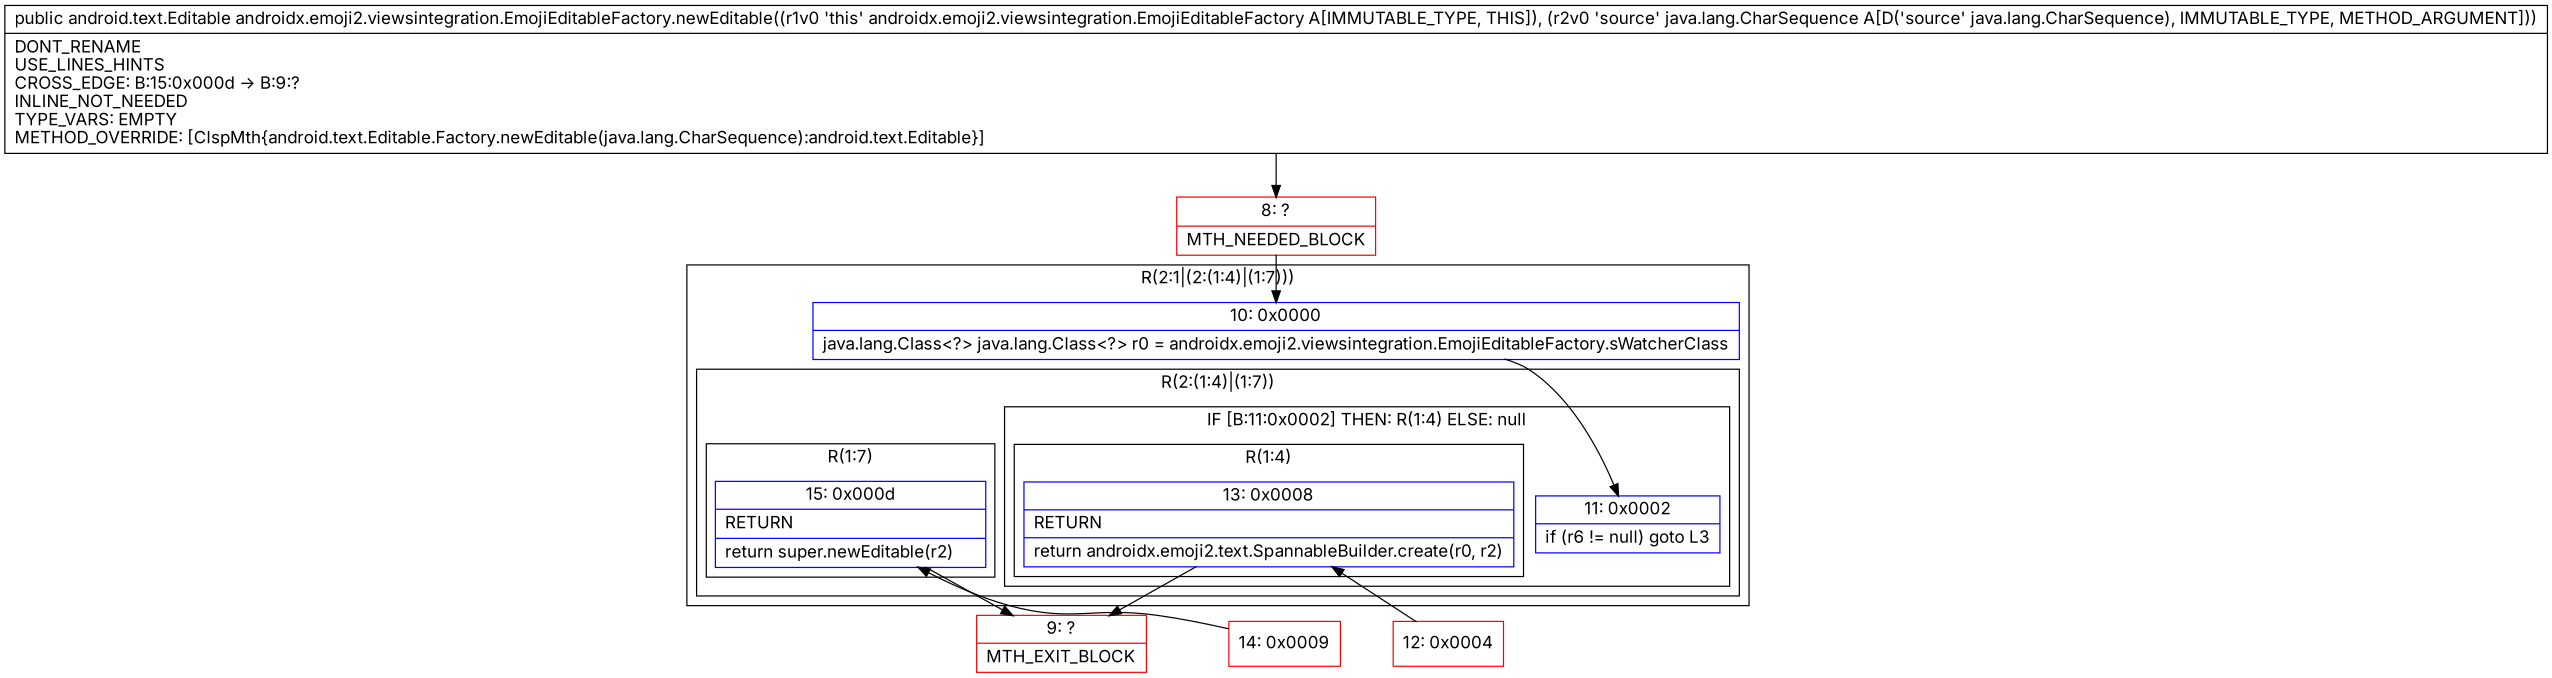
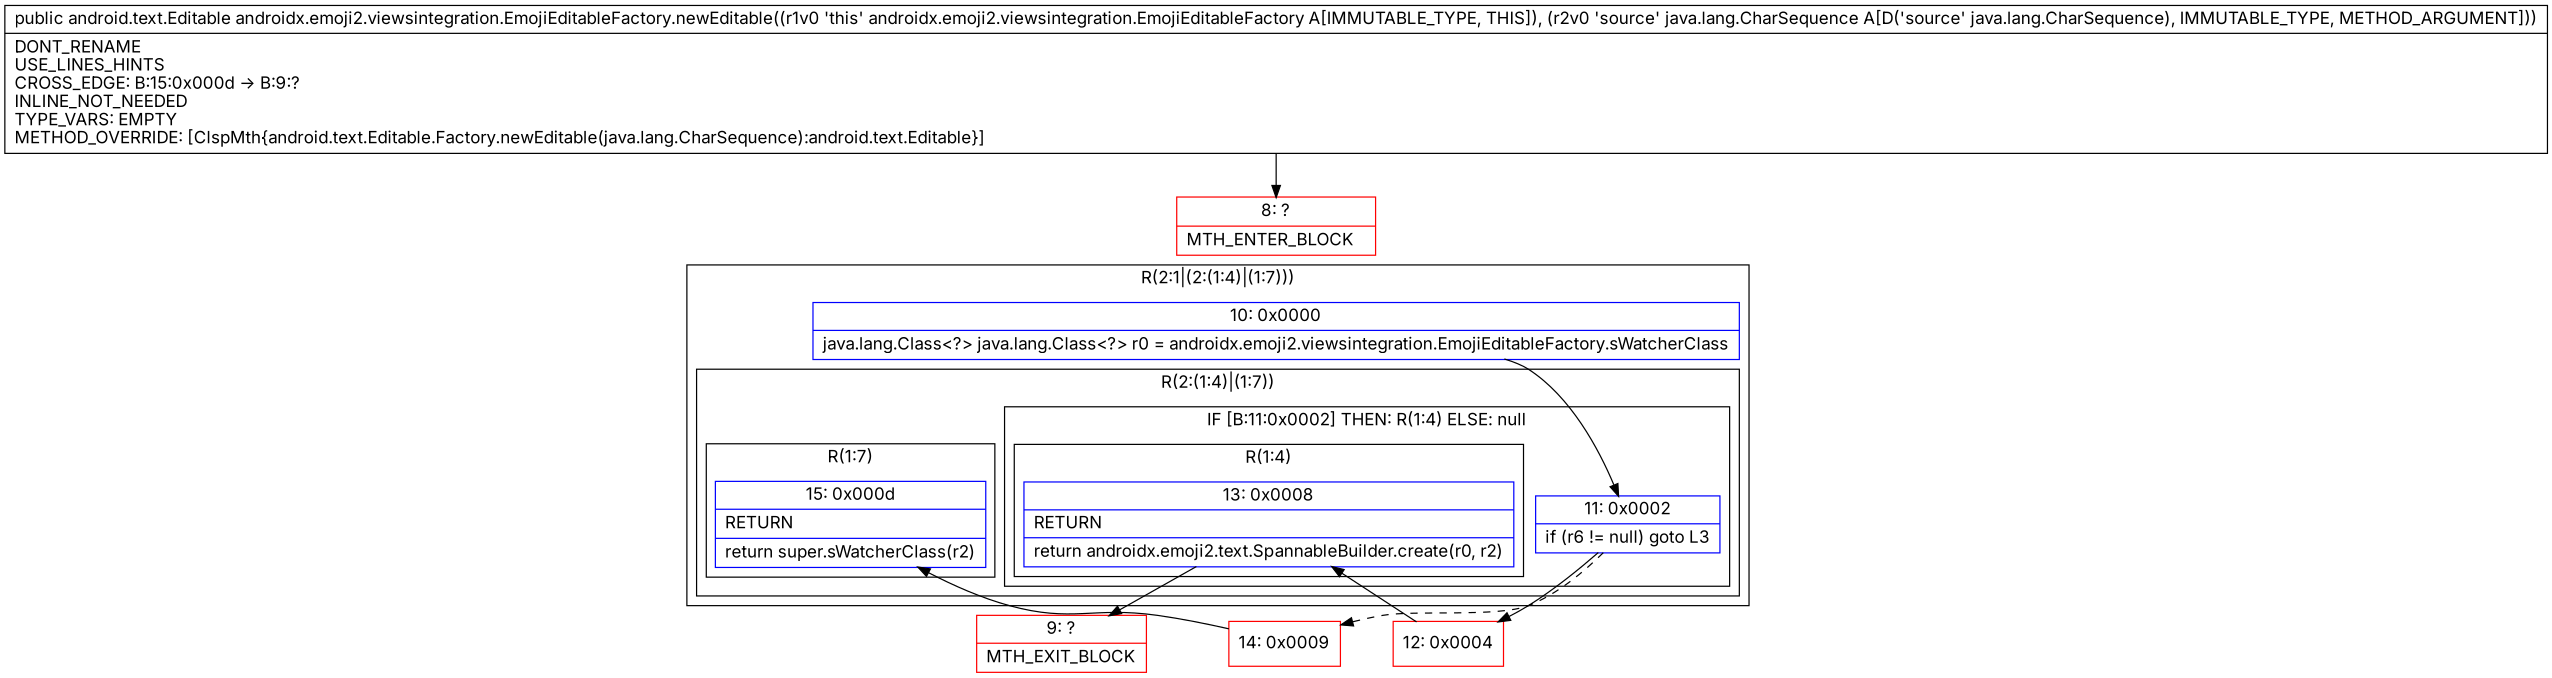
node "8: ?": text "MTH_NEEDED_BLOCK" -> "MTH_ENTER_BLOCK"
edge "8: ?" -> "10: 0x0000": removed
node "15: 0x000d": text "return super.newEditable(r2)" -> "return super.sWatcherClass(r2)"
edge "11: 0x0002" -> "12: 0x0004": added
edge "15: 0x000d" -> "9: ?": removed
edge "11: 0x0002" -> "14: 0x0009": added
